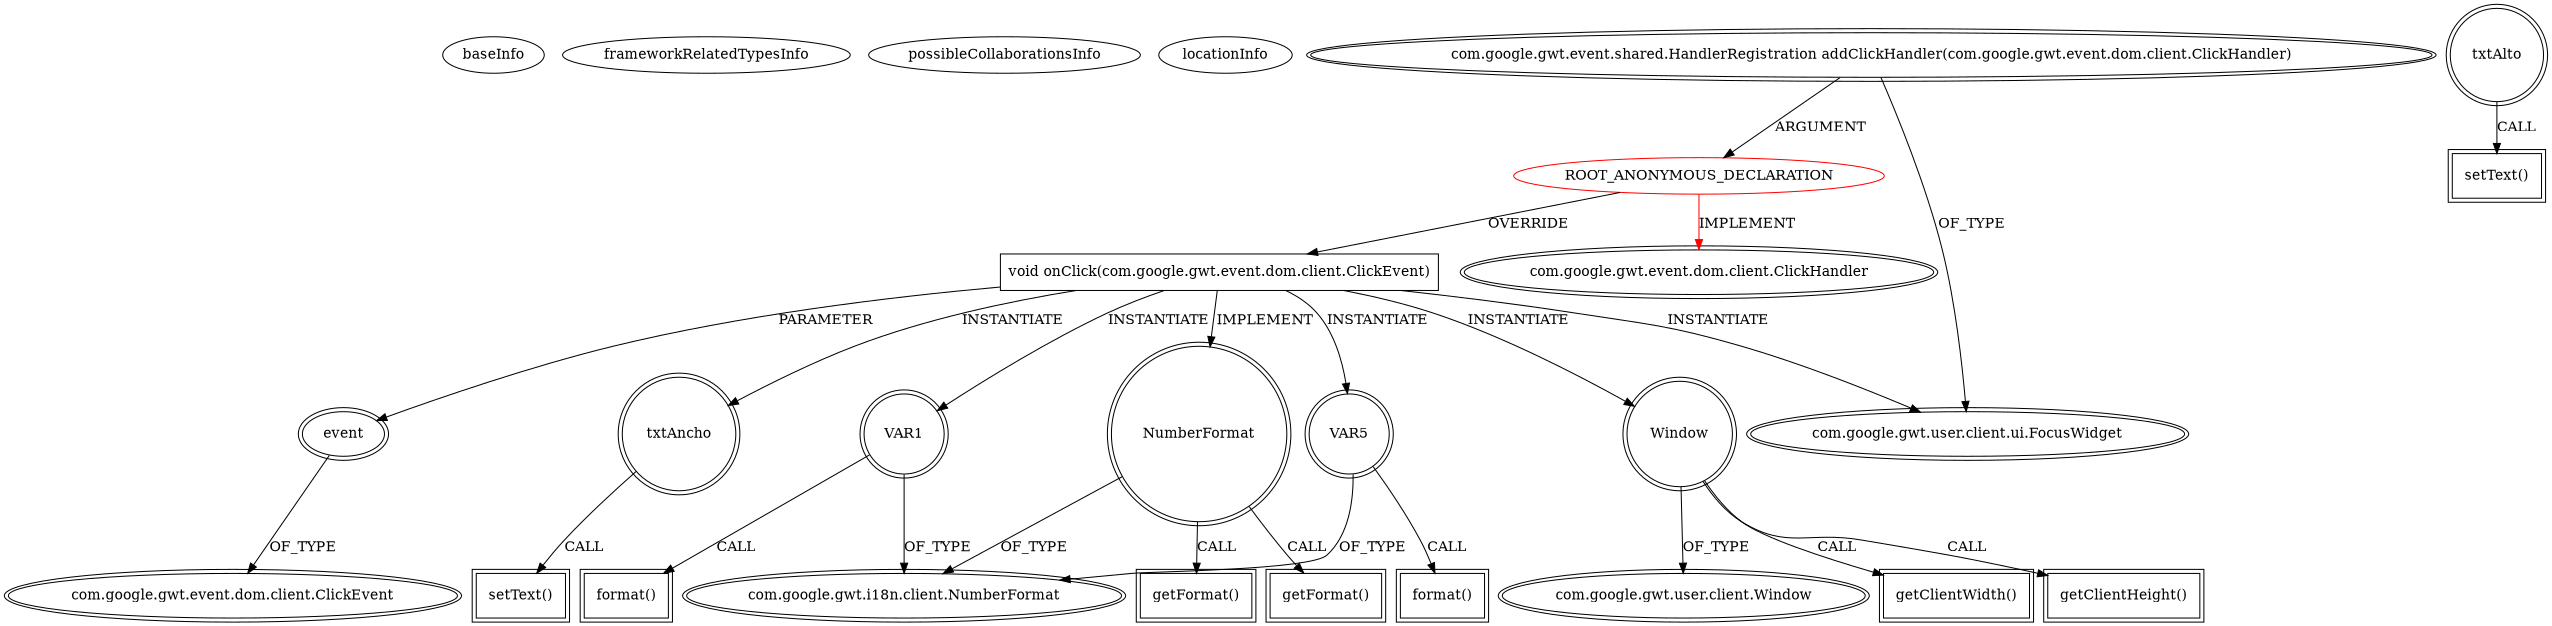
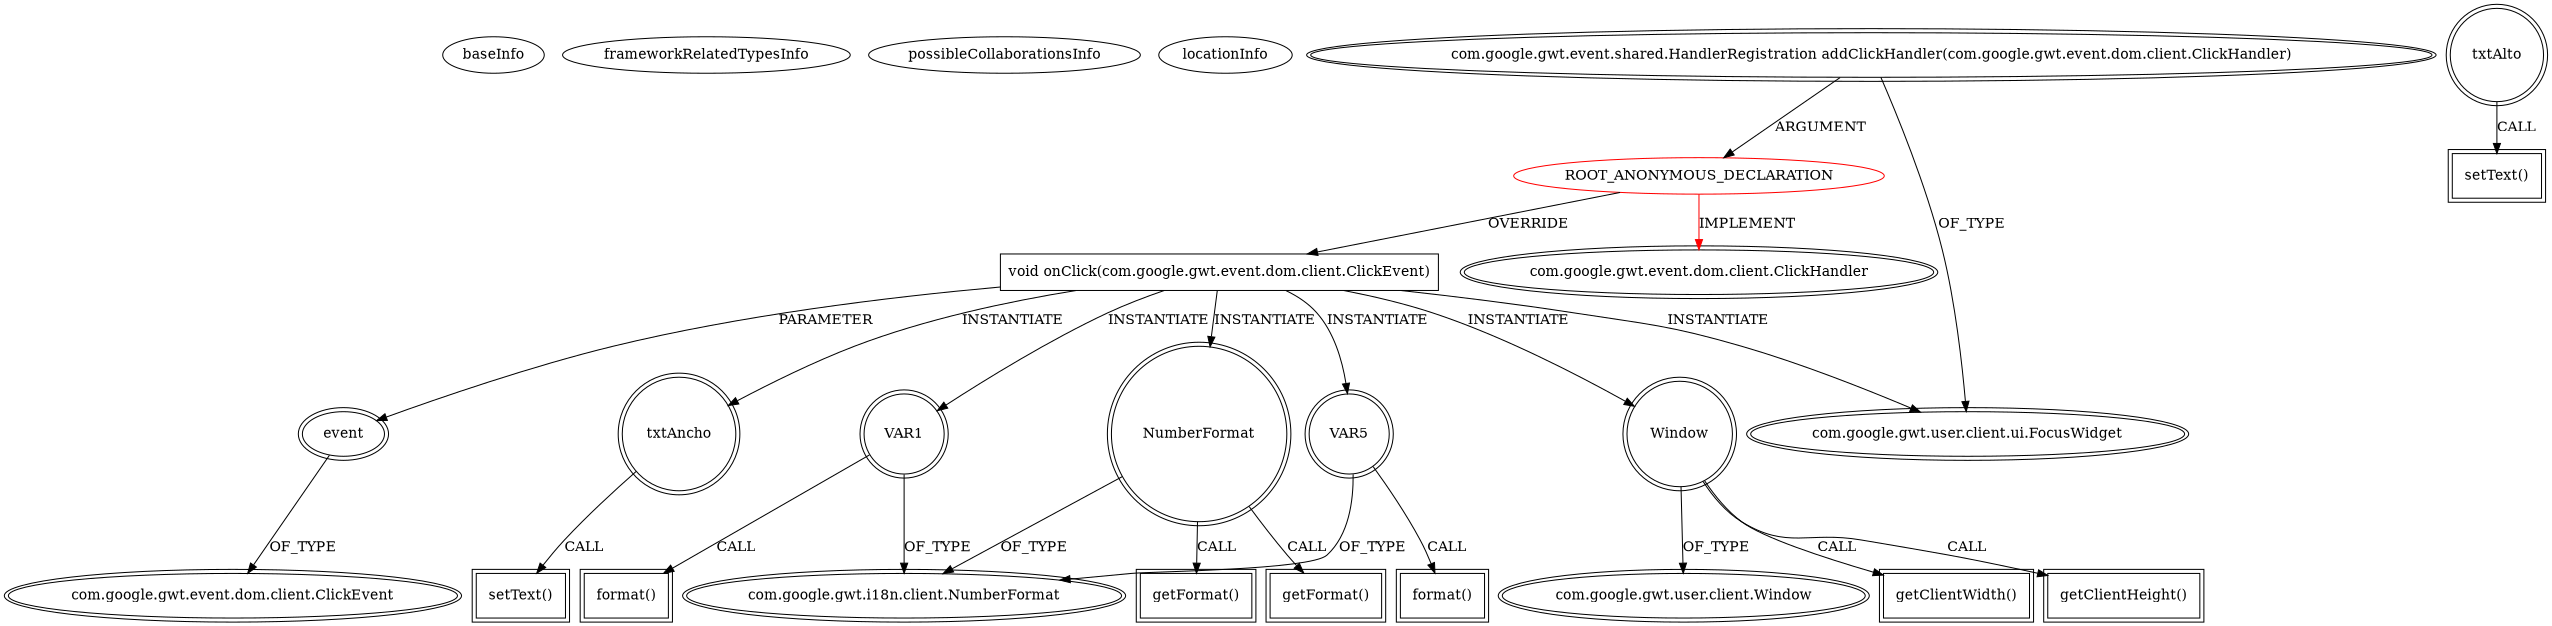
edge "void onClick(com.google.gwt.event.dom.client.ClickEvent)" -> "NumberFormat": label "IMPLEMENT" -> "INSTANTIATE"
